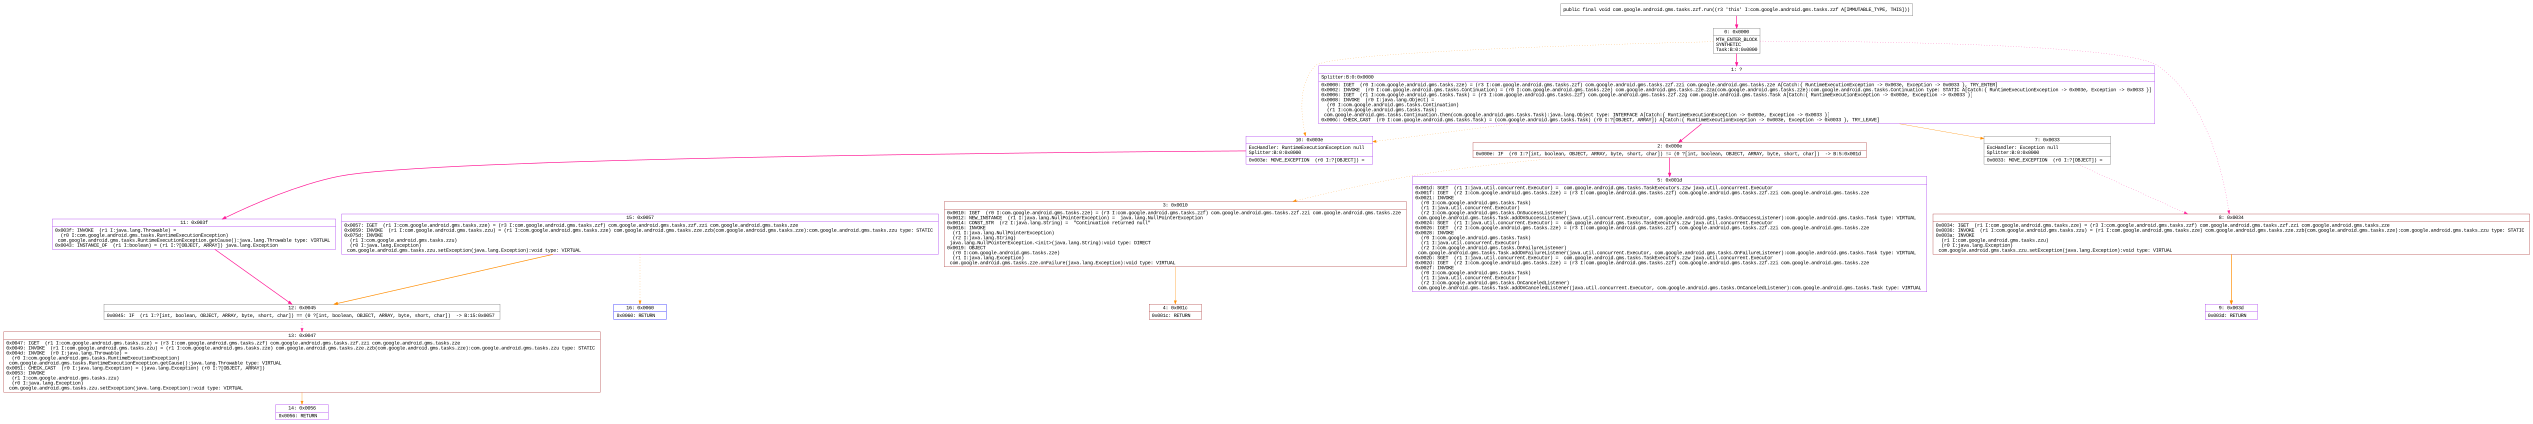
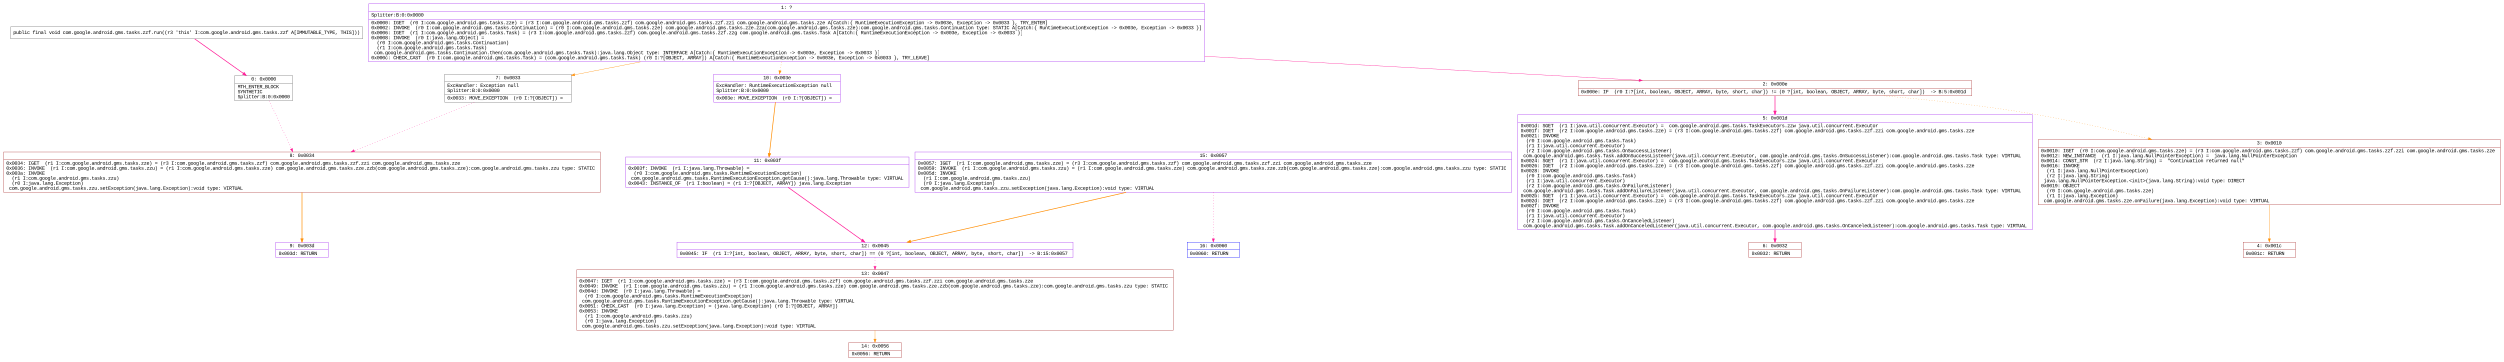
edge "0: 0x0000" -> "10: 0x003e": removed
node "0: 0x0000": text "Task:B:0:0x0000" -> "Splitter:B:0:0x0000"
edge "0: 0x0000" -> "1: ?": removed
edge "1: ?" -> "2: 0x000e": style bold -> solid
edge "10: 0x003e" -> "11: 0x003f": color deeppink -> darkorange
node "15: 0x0057": text "0x075d: INVOKE" -> "0x005d: INVOKE"
node "6: 0x0032": added
edge "15: 0x0057" -> "16: 0x0060": color darkorange -> deeppink
node "12: 0x0045": color gray40 -> purple
node "14: 0x0056": color purple -> brown
